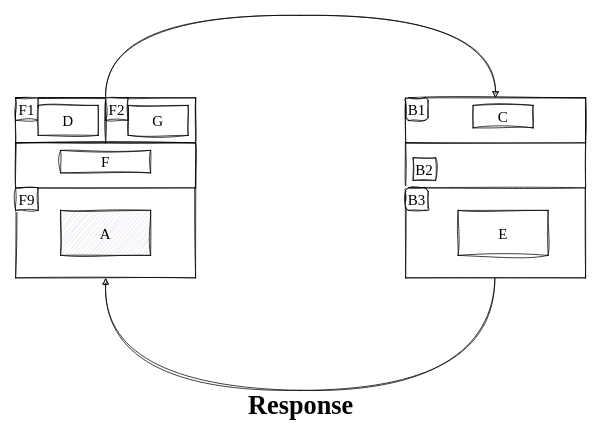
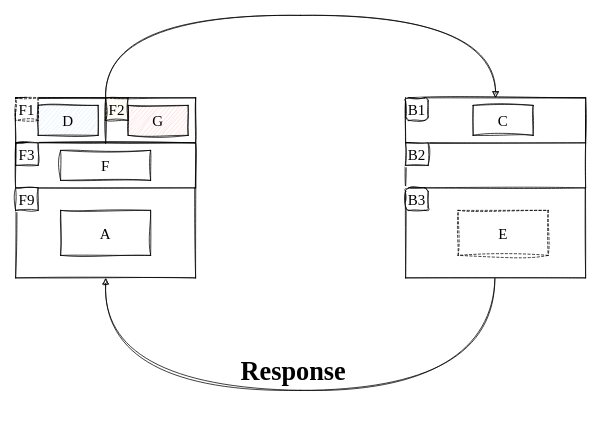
node "F1": style solid -> dashed
node "F2": fillcolor #ffffff -> #fff2cc
node "C": size 60x23 -> 60x30
node "D": fillcolor #ffffff -> #dae8fc
node "G": fillcolor #ffffff -> #f8cecc
node "F3": added
node "F": size 90x23 -> 90x30
node "B2": moved (424, 169) -> (417, 154)
node "A": fillcolor #e1d5e7 -> #ffffff
node "E": style solid -> dashed
node "Response": moved (300, 405) -> (293, 372)
